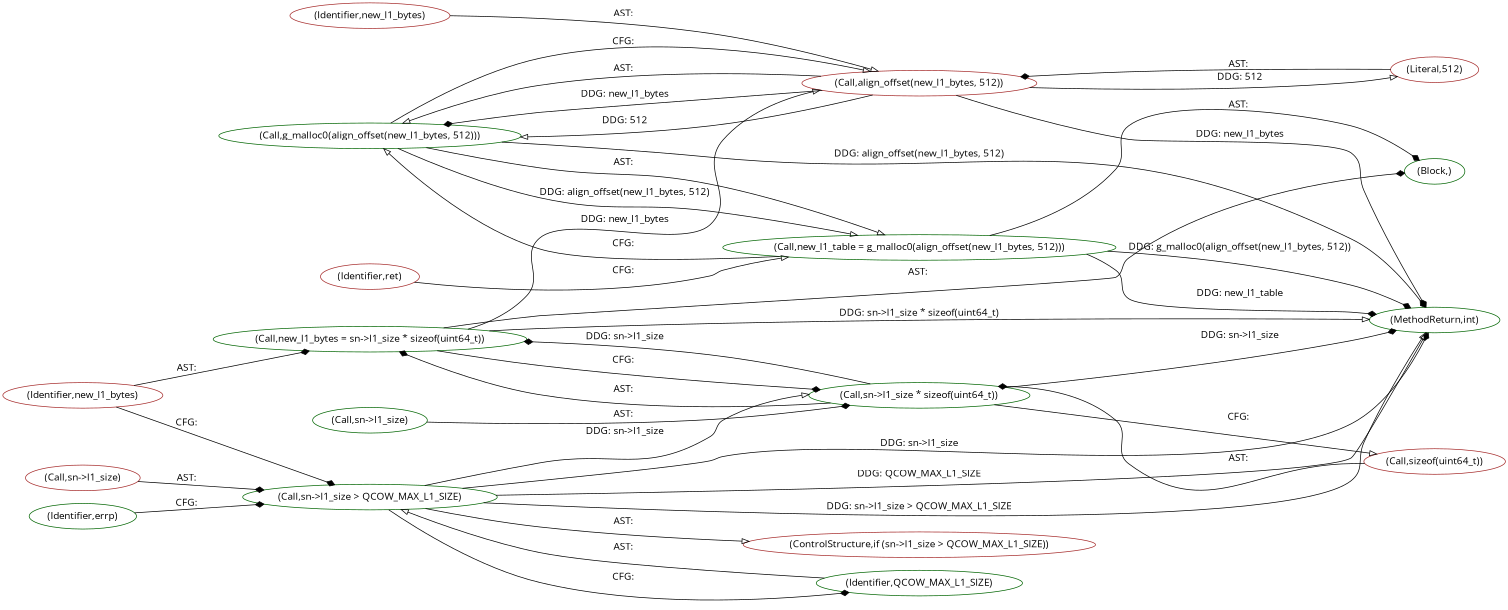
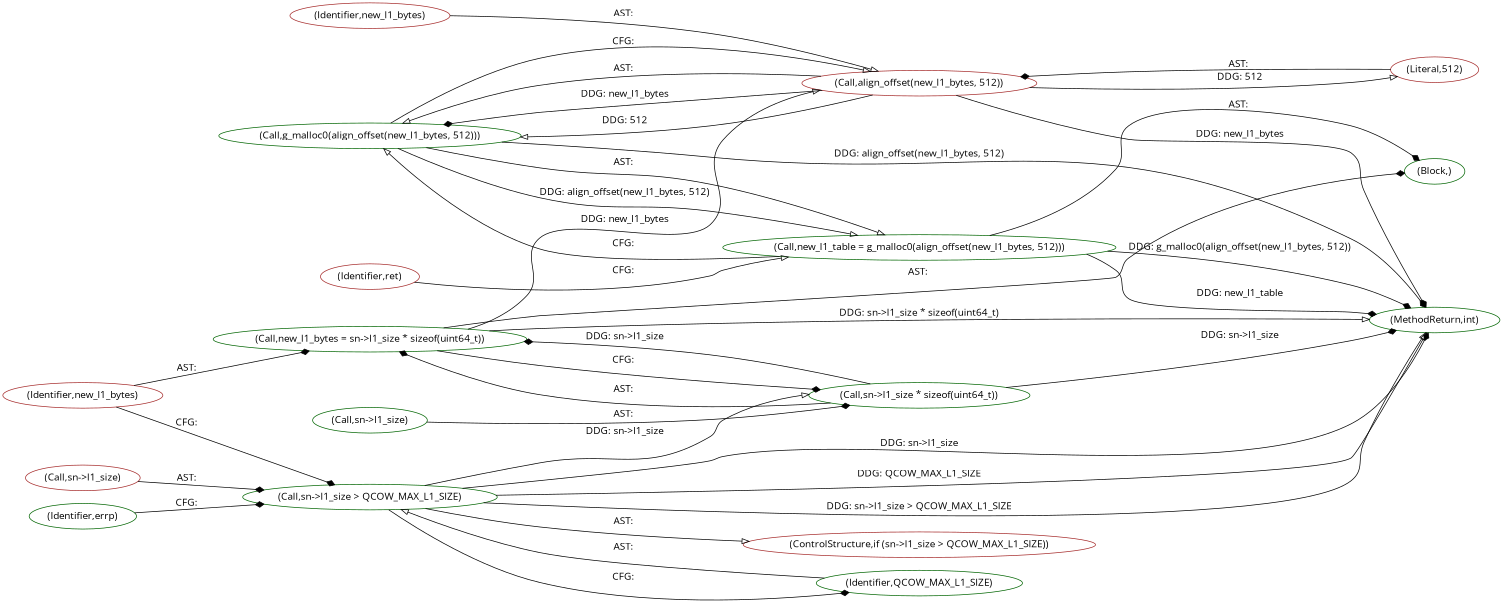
node "(Call,sizeof(uint64_t))": removed
